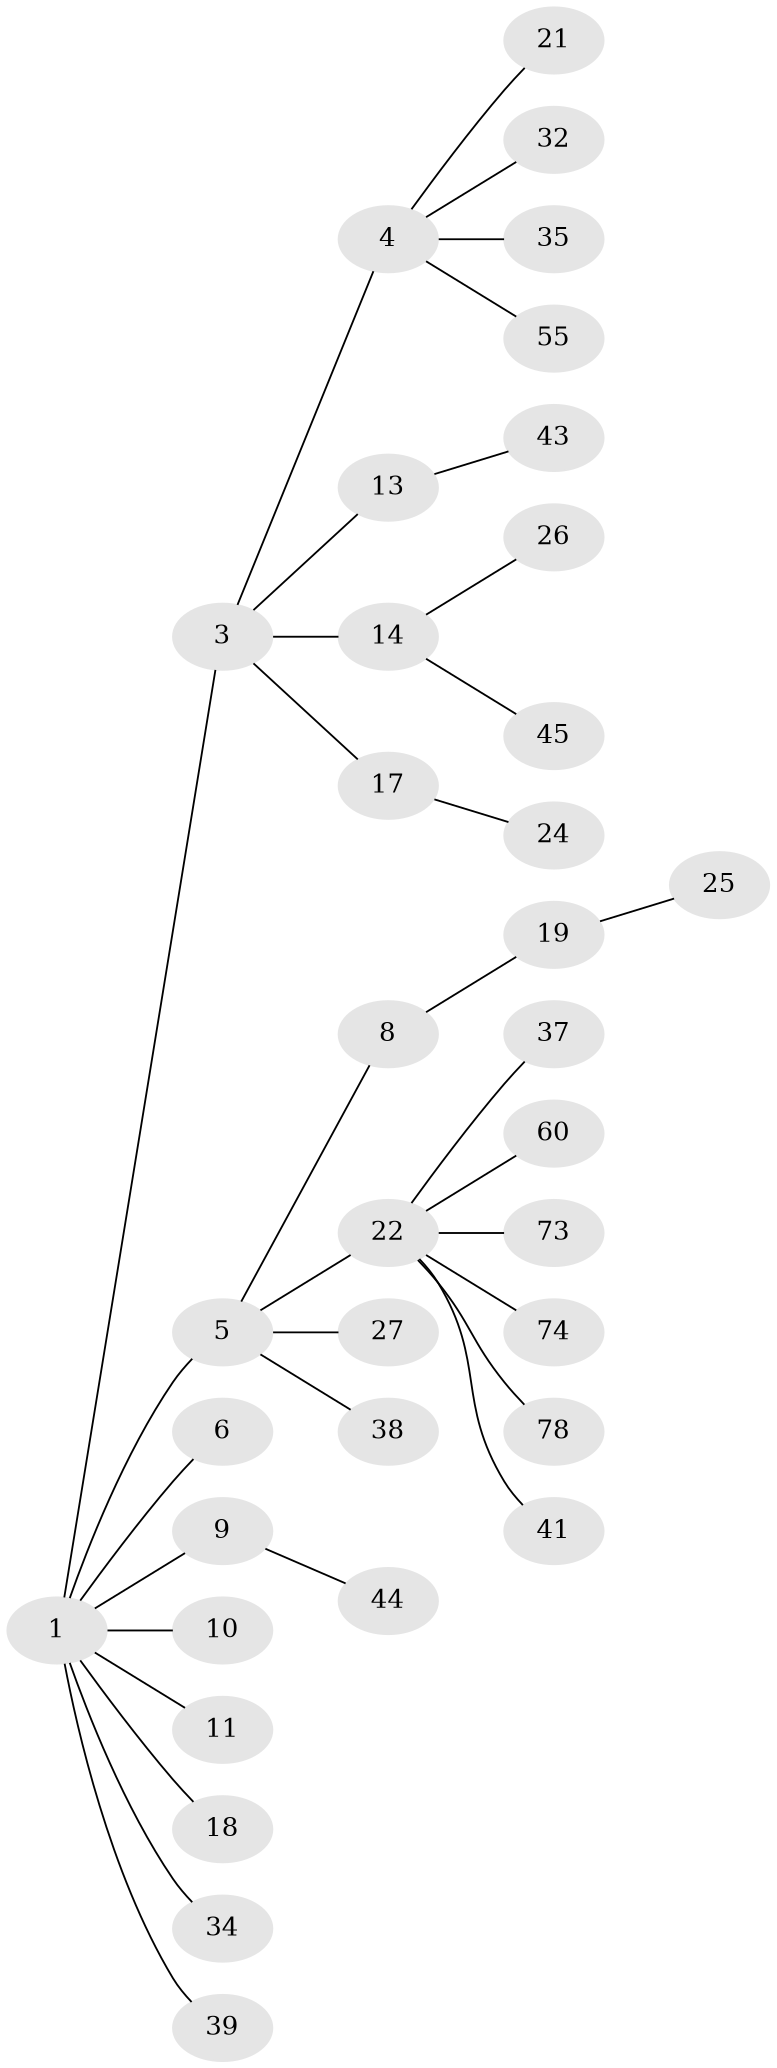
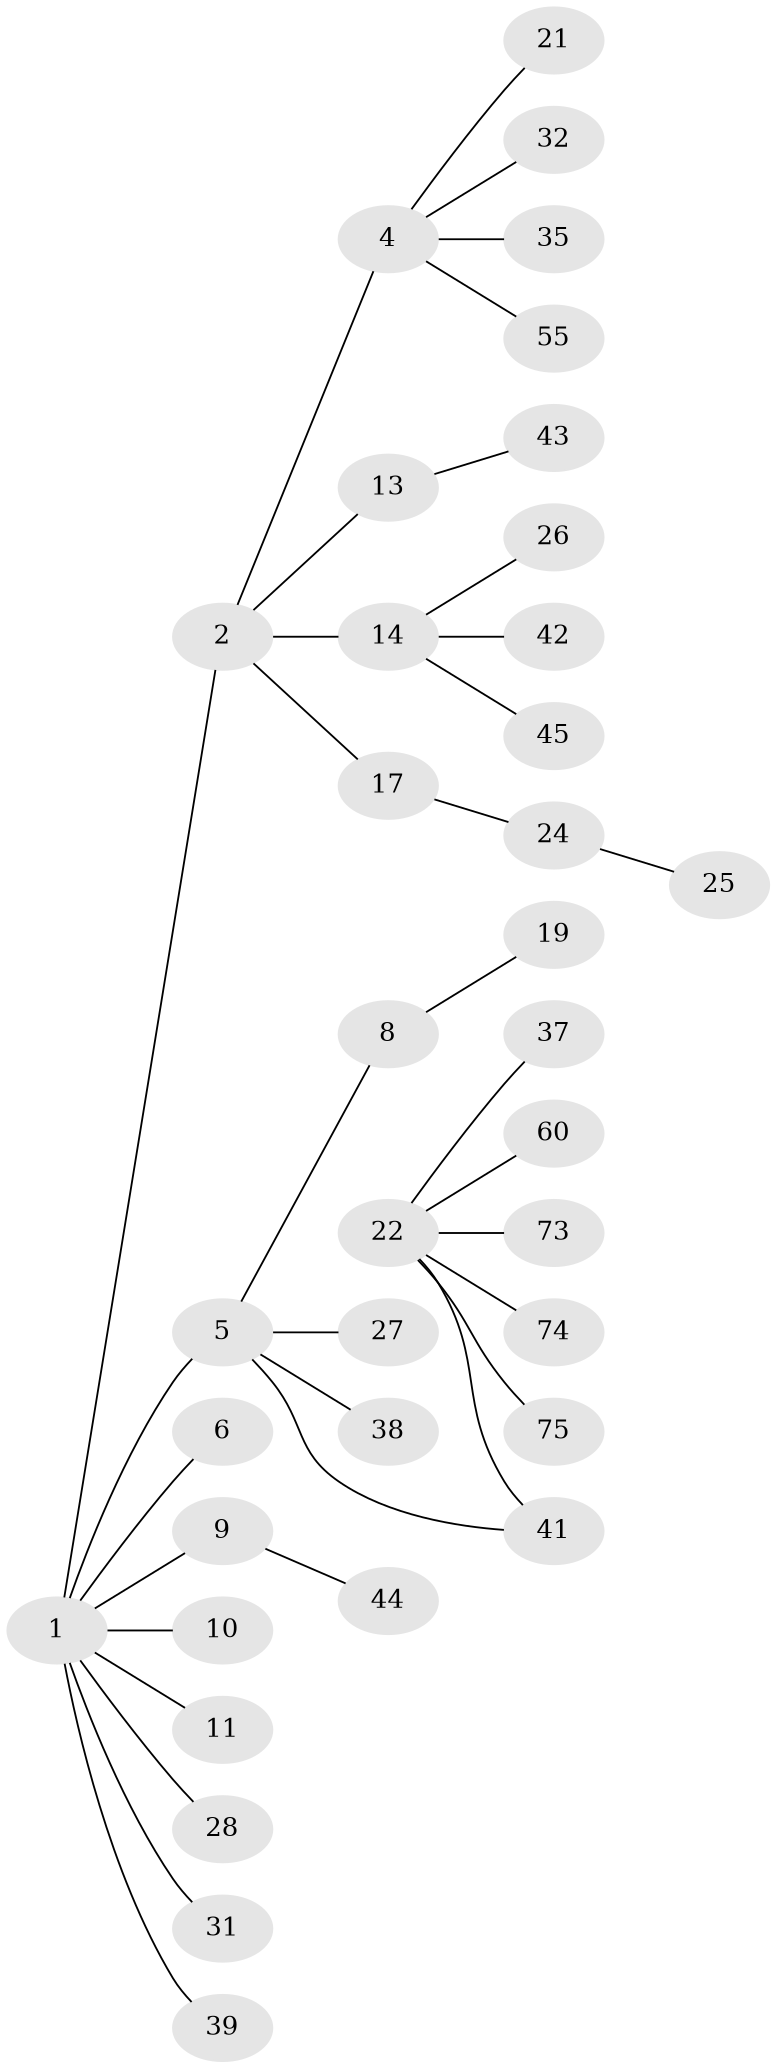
node "3": label "3" -> "2"
node "42": added
edge "25" -- "19": now "25" -- "24"
edge "22" -- "5": now "41" -- "5"
node "78": label "78" -> "75"
node "18": label "18" -> "28"
node "34": label "34" -> "31"
